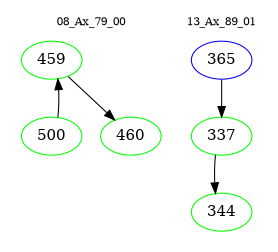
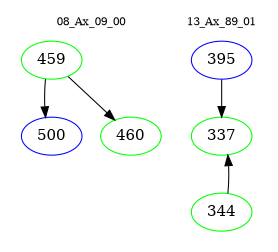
cluster "08_Ax_79_00": label "08_Ax_79_00" -> "08_Ax_09_00"
node "365": label "365" -> "395"
edge "500" -> "459": reversed
node "500": color green -> blue
edge "337" -> "344": reversed
